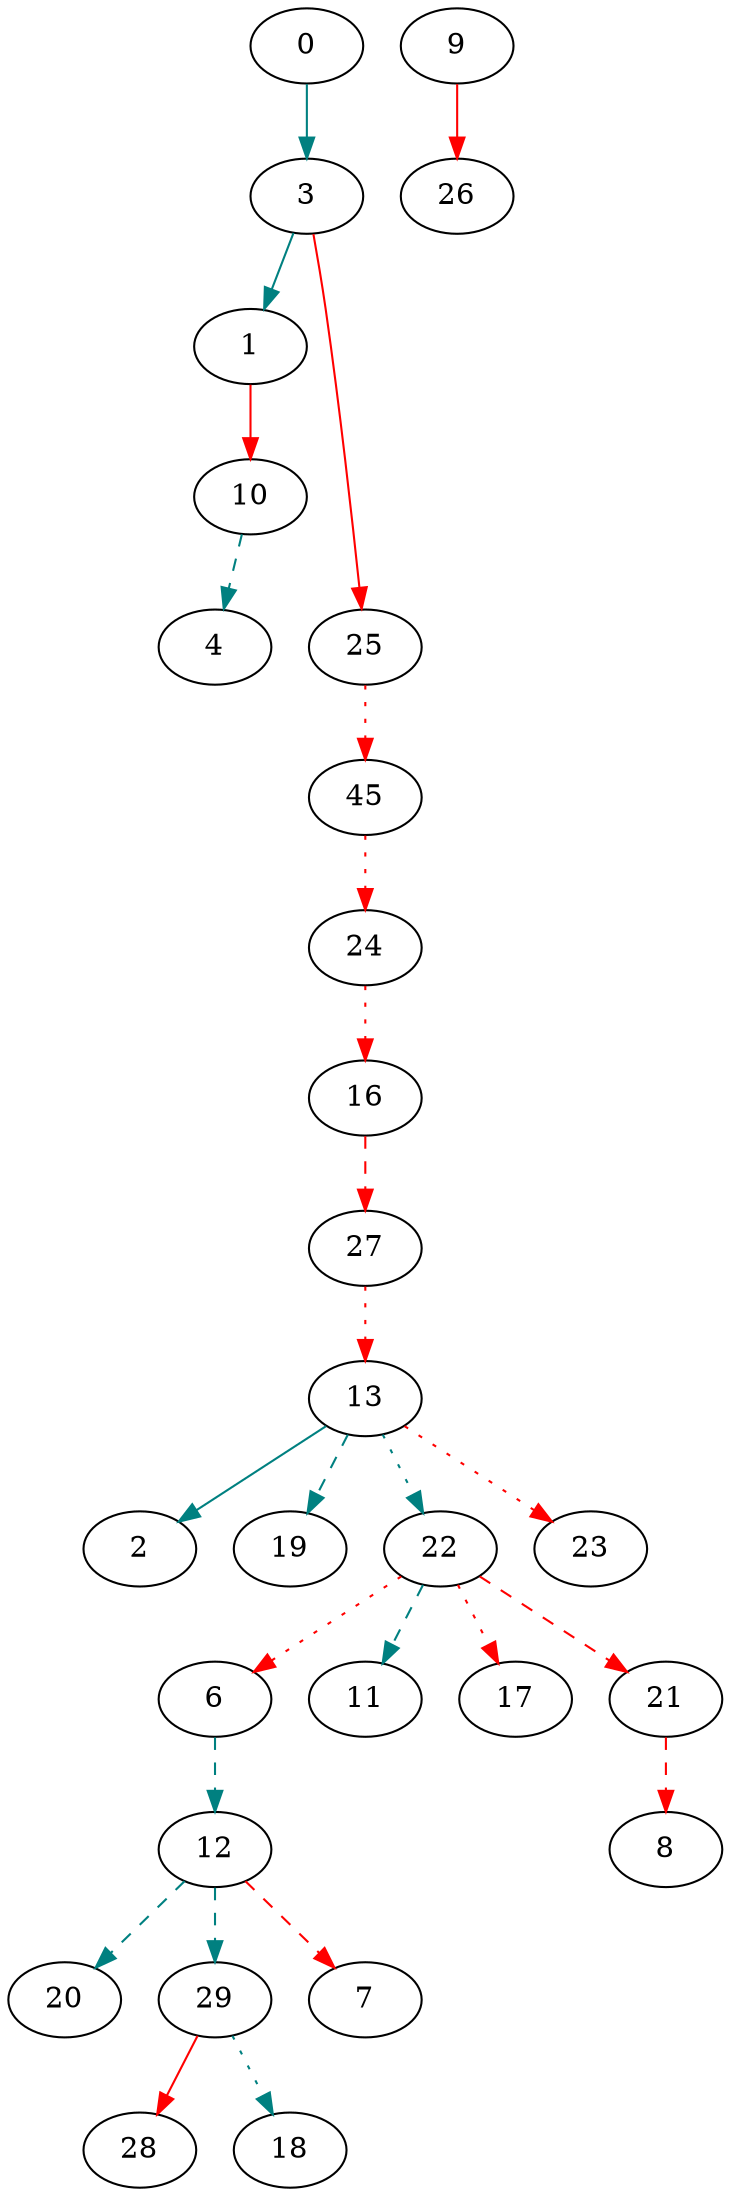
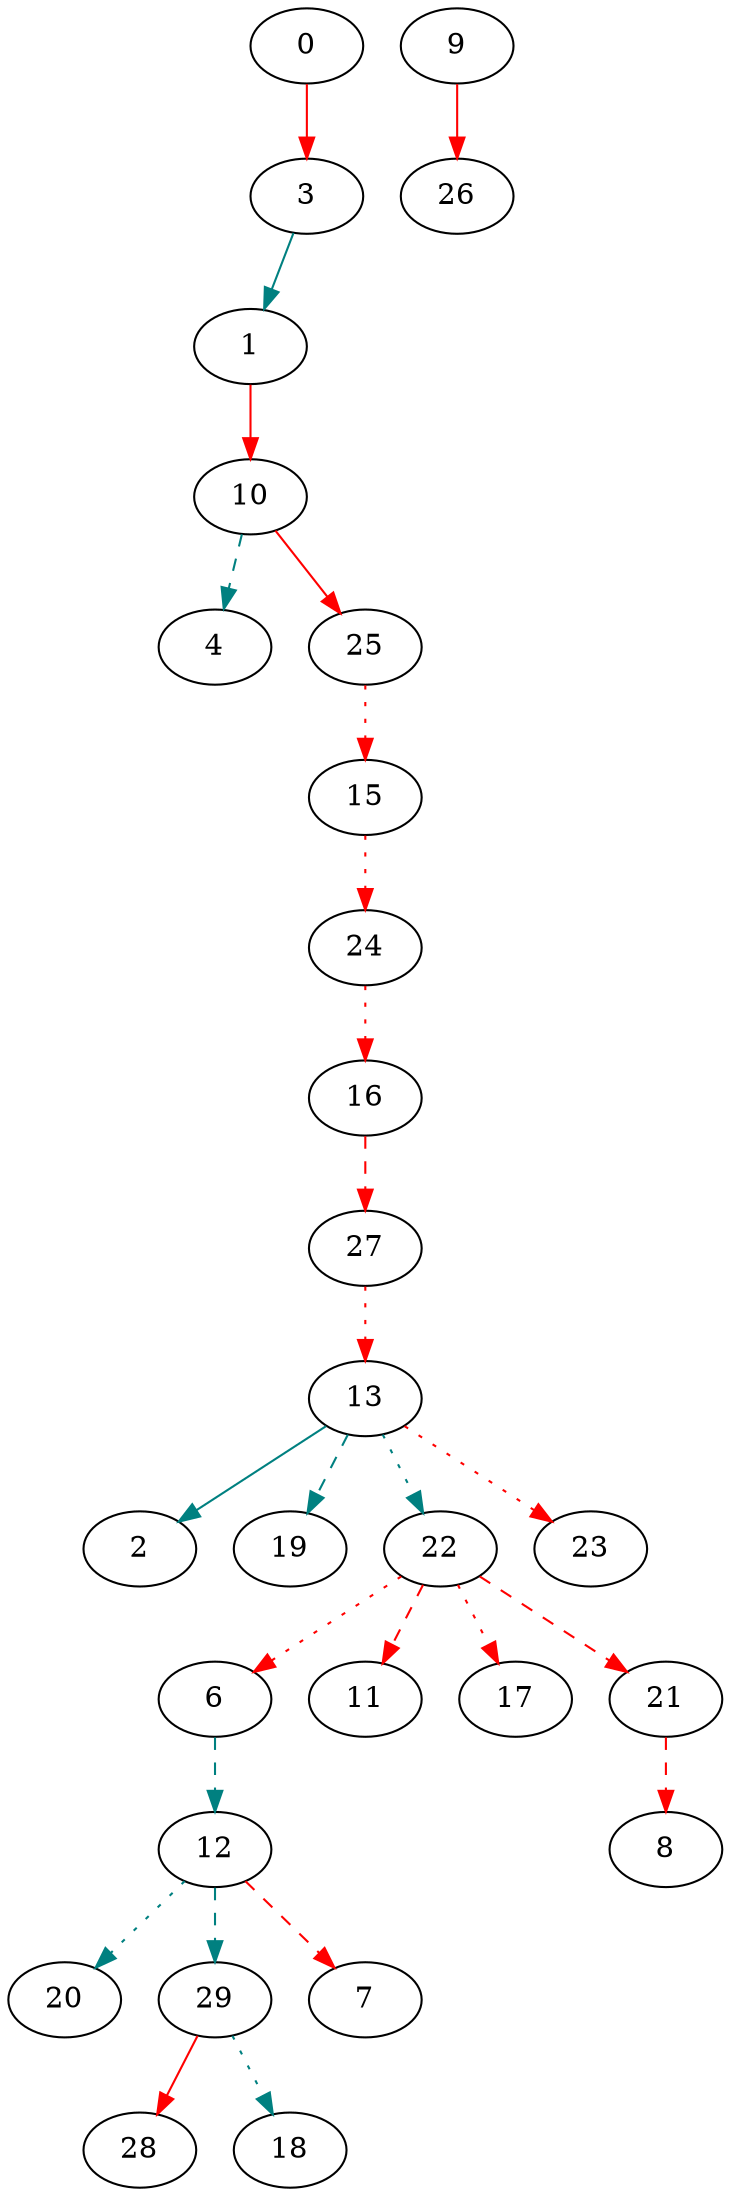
edge "0" -> "3": color teal -> red
edge "3" -> "25": now "10" -> "25"
node "45": label "45" -> "15"
edge "22" -> "11": color teal -> red
edge "12" -> "20": style dashed -> dotted
